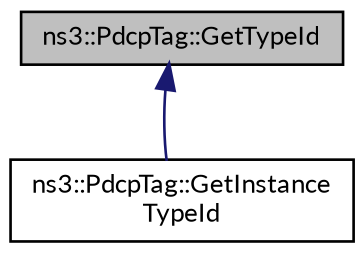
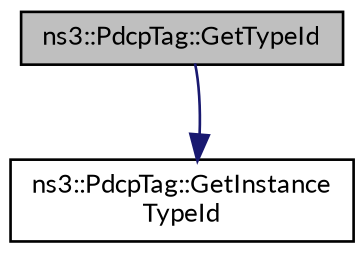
edge "ns3::PdcpTag::GetInstance TypeId" -> "ns3::PdcpTag::GetTypeId": reversed
